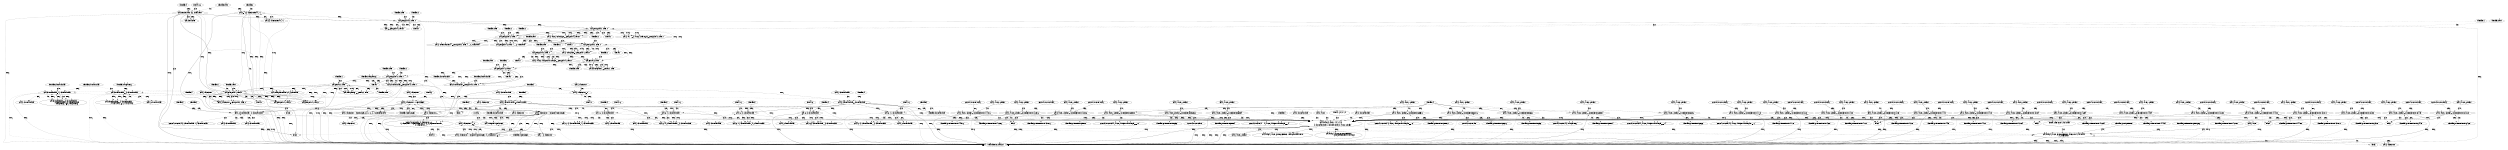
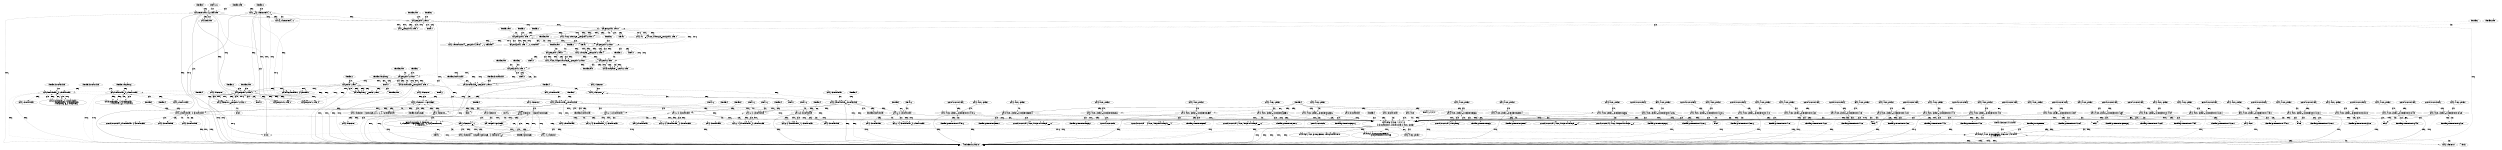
edge "(Call,f->avctx->pix_fmt = AV_PIX_FMT_YUVA444P)" -> "(MethodReturn,static int)": label "DDG: " -> "CFG: "
edge "(Call,f->avctx->pix_fmt = AV_PIX_FMT_GRAY8)" -> "(MethodReturn,static int)": now "(Call,f->avctx->pix_fmt = AV_PIX_FMT_GRAY8)" -> "(Identifier,AV_PIX_FMT_YUV422P16)"
